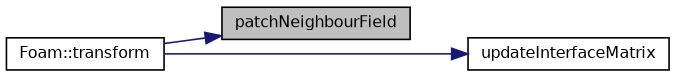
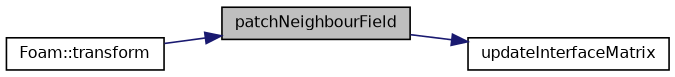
edge "Foam::transform" -> "updateInterfaceMatrix": now "patchNeighbourField" -> "updateInterfaceMatrix"
